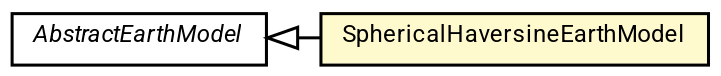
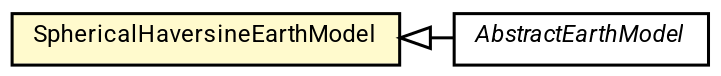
edge "SphericalHaversineEarthModel" -> "AbstractEarthModel": reversed
